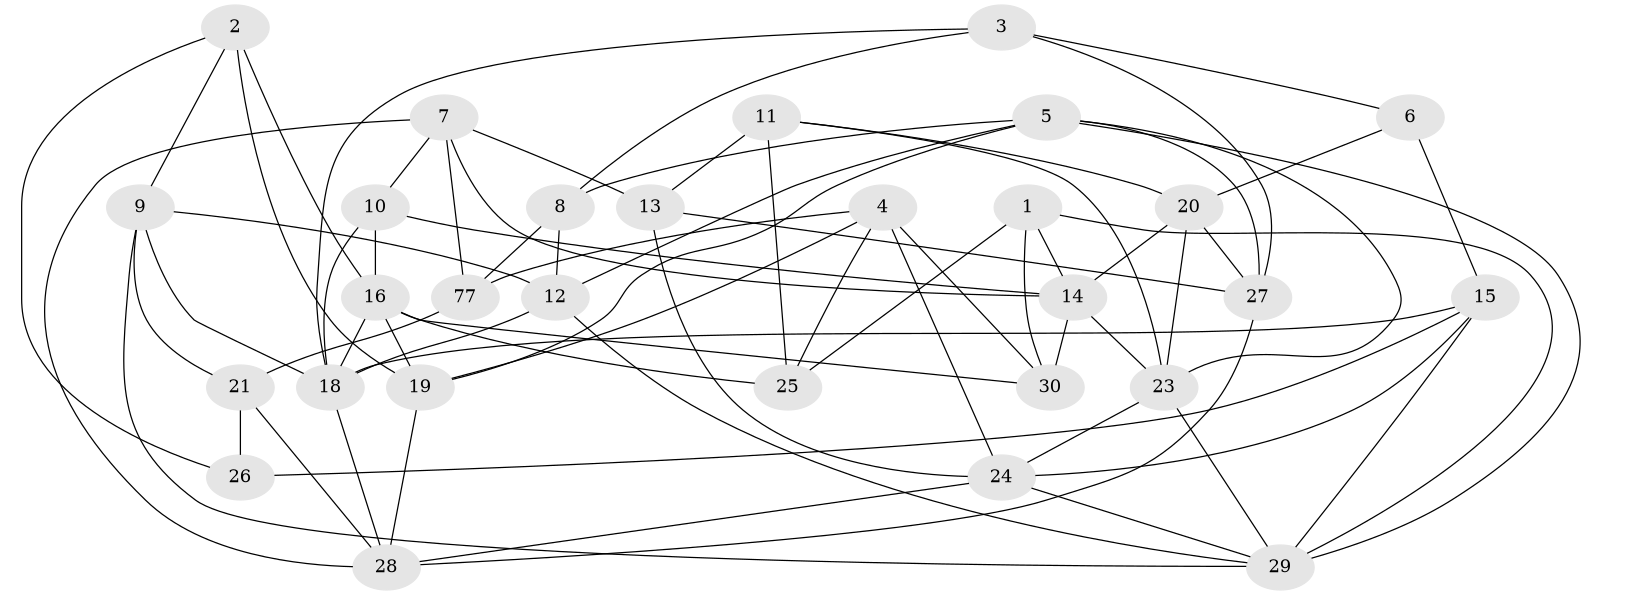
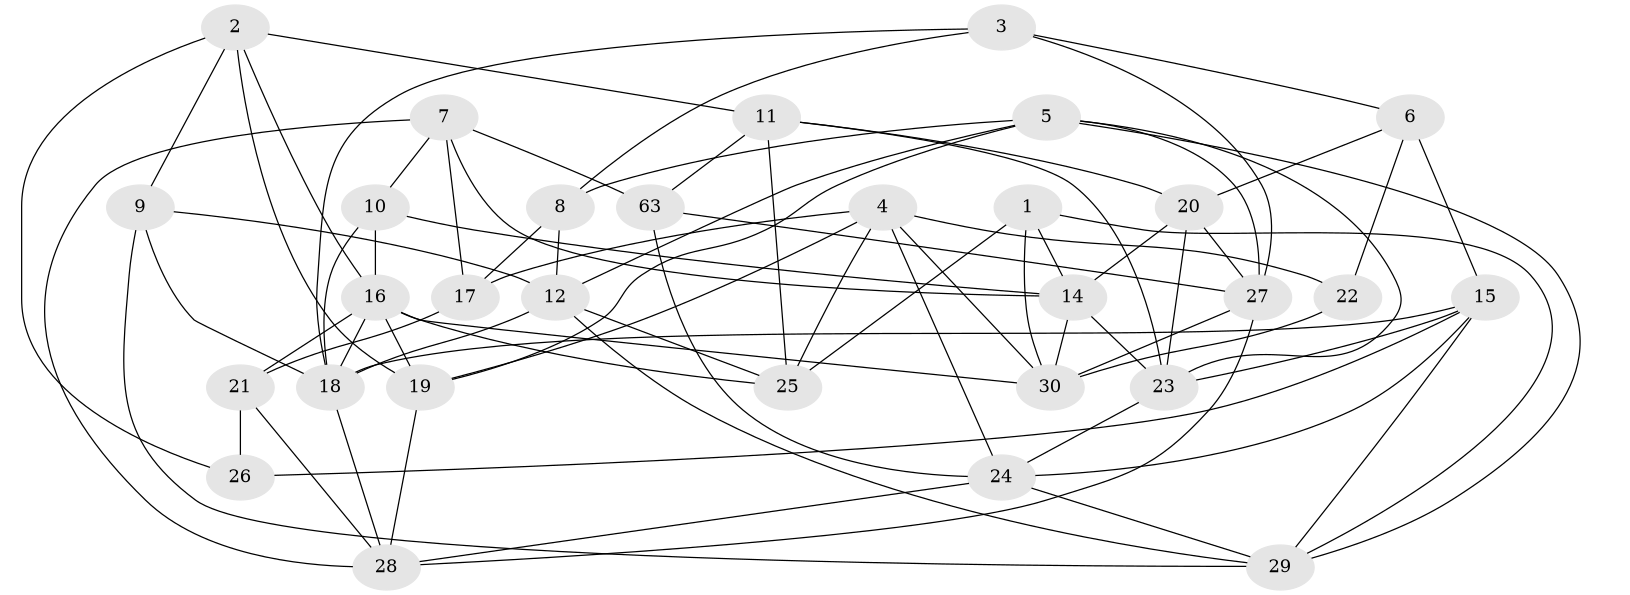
edge "2" -- "11": added
node "13": label "13" -> "63"
node "77": label "77" -> "17"
node "22": added
edge "9" -- "21": now "16" -- "21"
edge "12" -- "25": added
edge "27" -- "30": added
edge "23" -- "29": now "23" -- "15"
